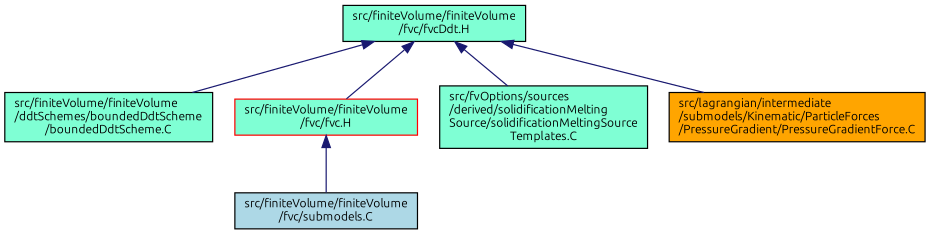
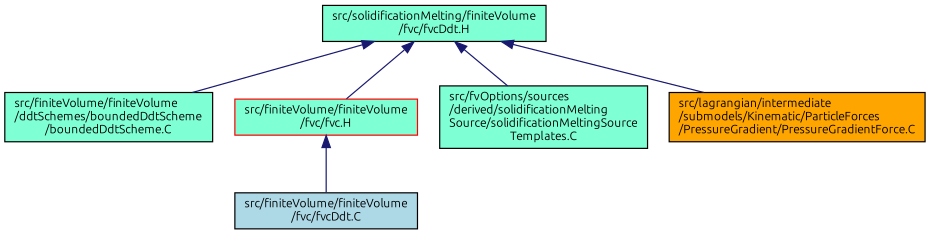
node "src/finiteVolume/finiteVolume /fvc/fvcDdt.H": label "src/finiteVolume/finiteVolume /fvc/fvcDdt.H" -> "src/solidificationMelting/finiteVolume /fvc/fvcDdt.H"
node "src/finiteVolume/finiteVolume /fvc/submodels.C": label "src/finiteVolume/finiteVolume /fvc/submodels.C" -> "src/finiteVolume/finiteVolume /fvc/fvcDdt.C"
